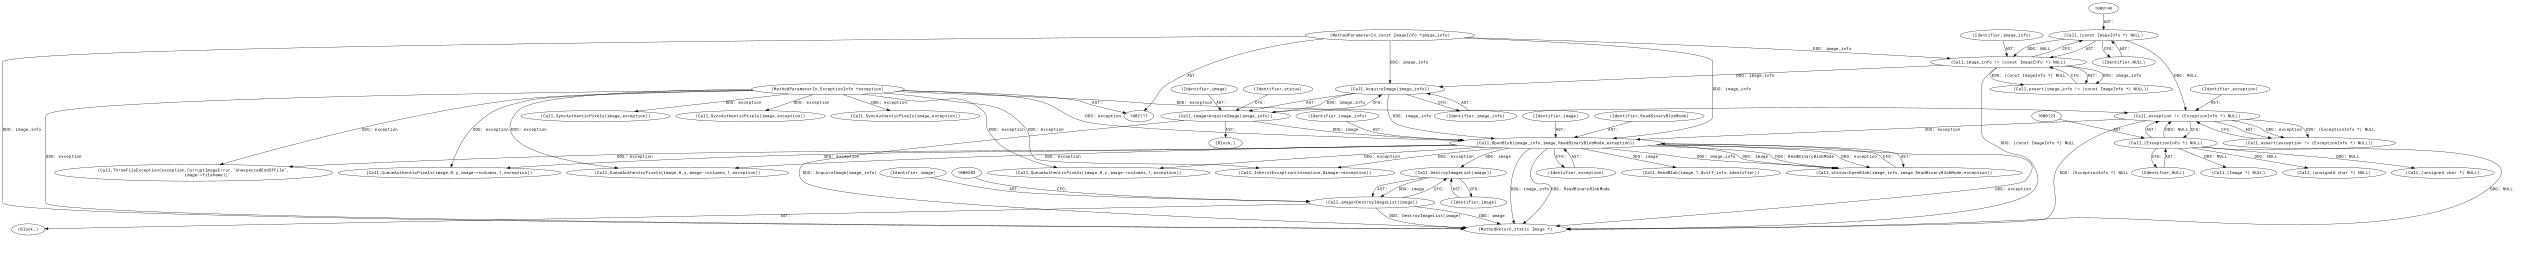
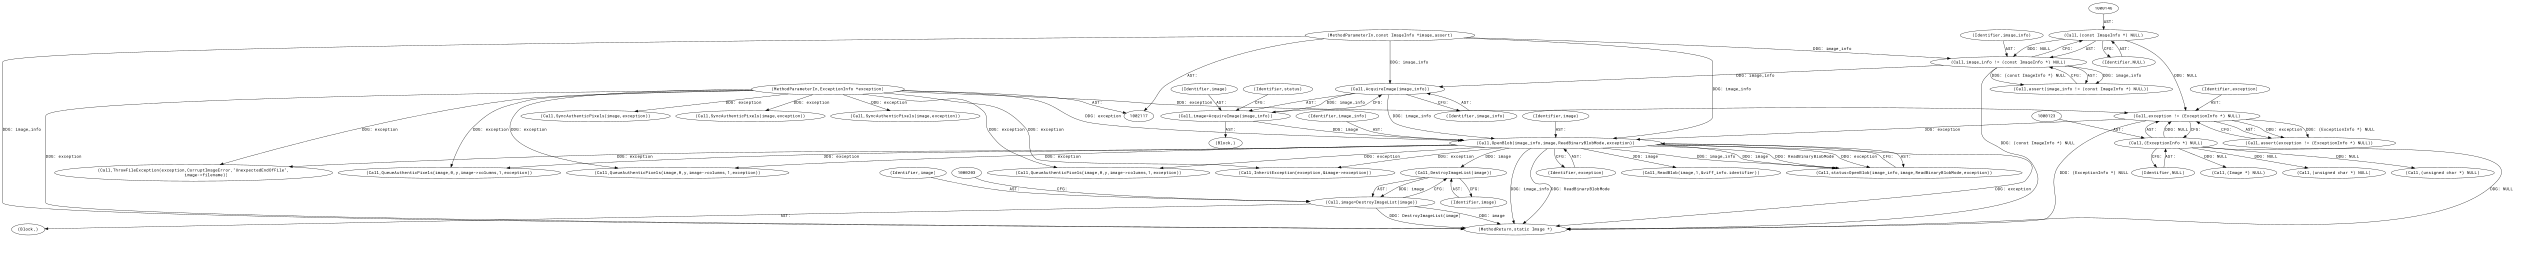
node "(MethodParameterIn,const ImageInfo *image_info)": label "(MethodParameterIn,const ImageInfo *image_info)" -> "(MethodParameterIn,const ImageInfo *image_assert)"
node "(Identifier,ReadBinaryBlobMode)": removed
edge "(Call,image=AcquireImage(image_info))" -> "(MethodReturn,static Image *)": removed, label "DDG: AcquireImage(image_info)"
